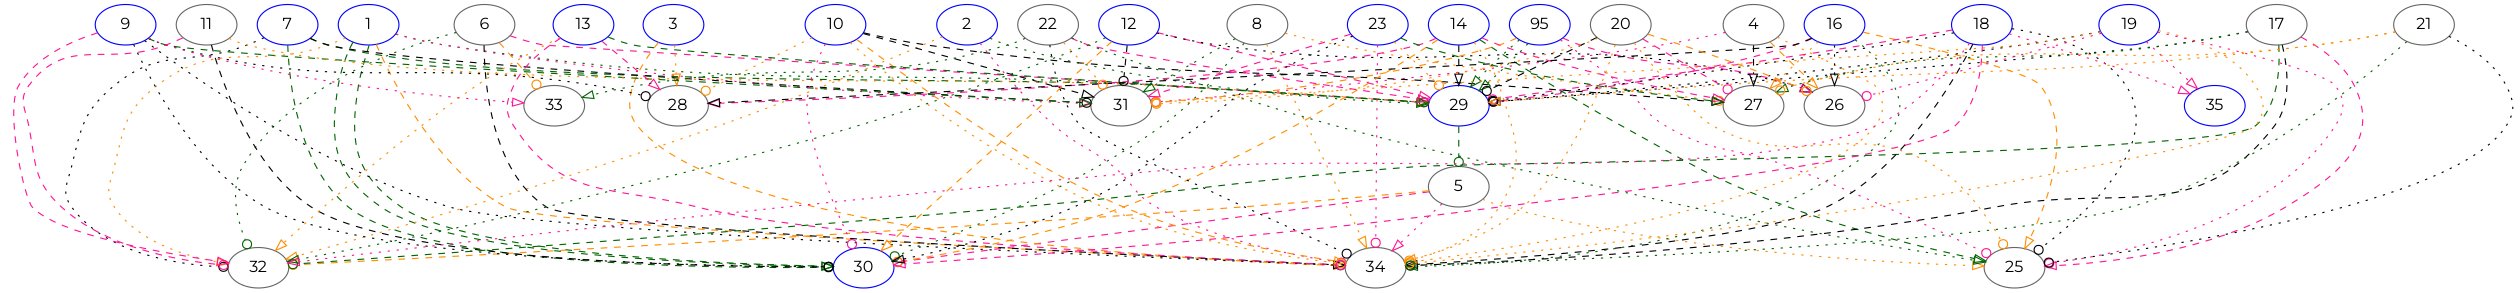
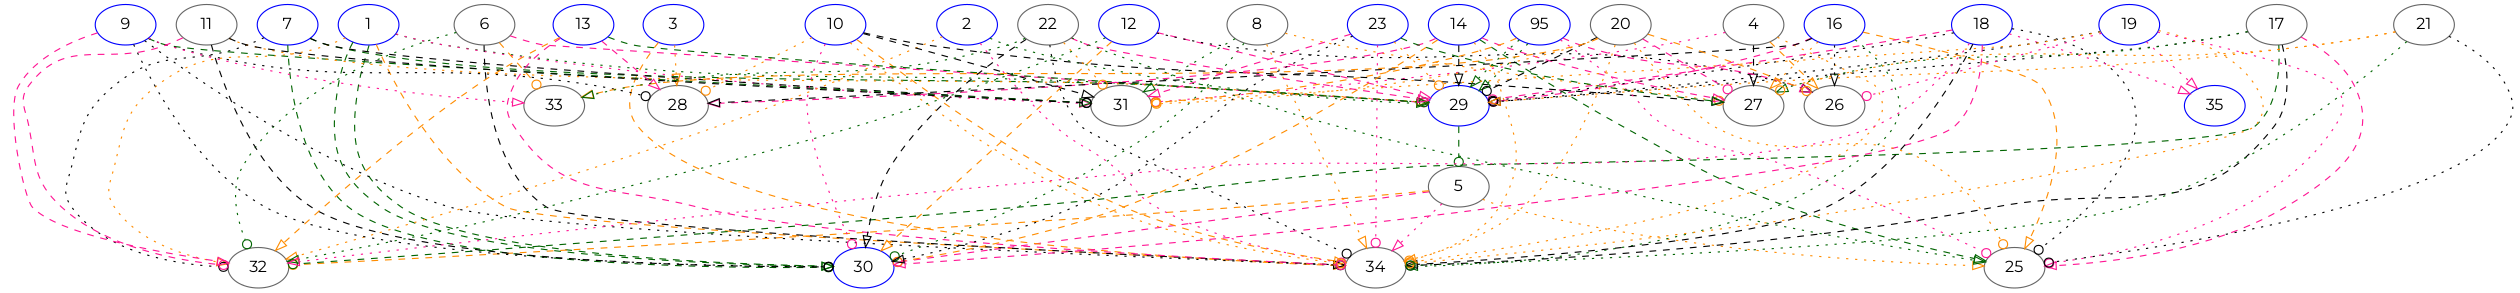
edge "12" -> "31": now "11" -> "31"
edge "20" -> "33": added
edge "22" -> "30": added
edge "13" -> "32": style dotted -> dashed
